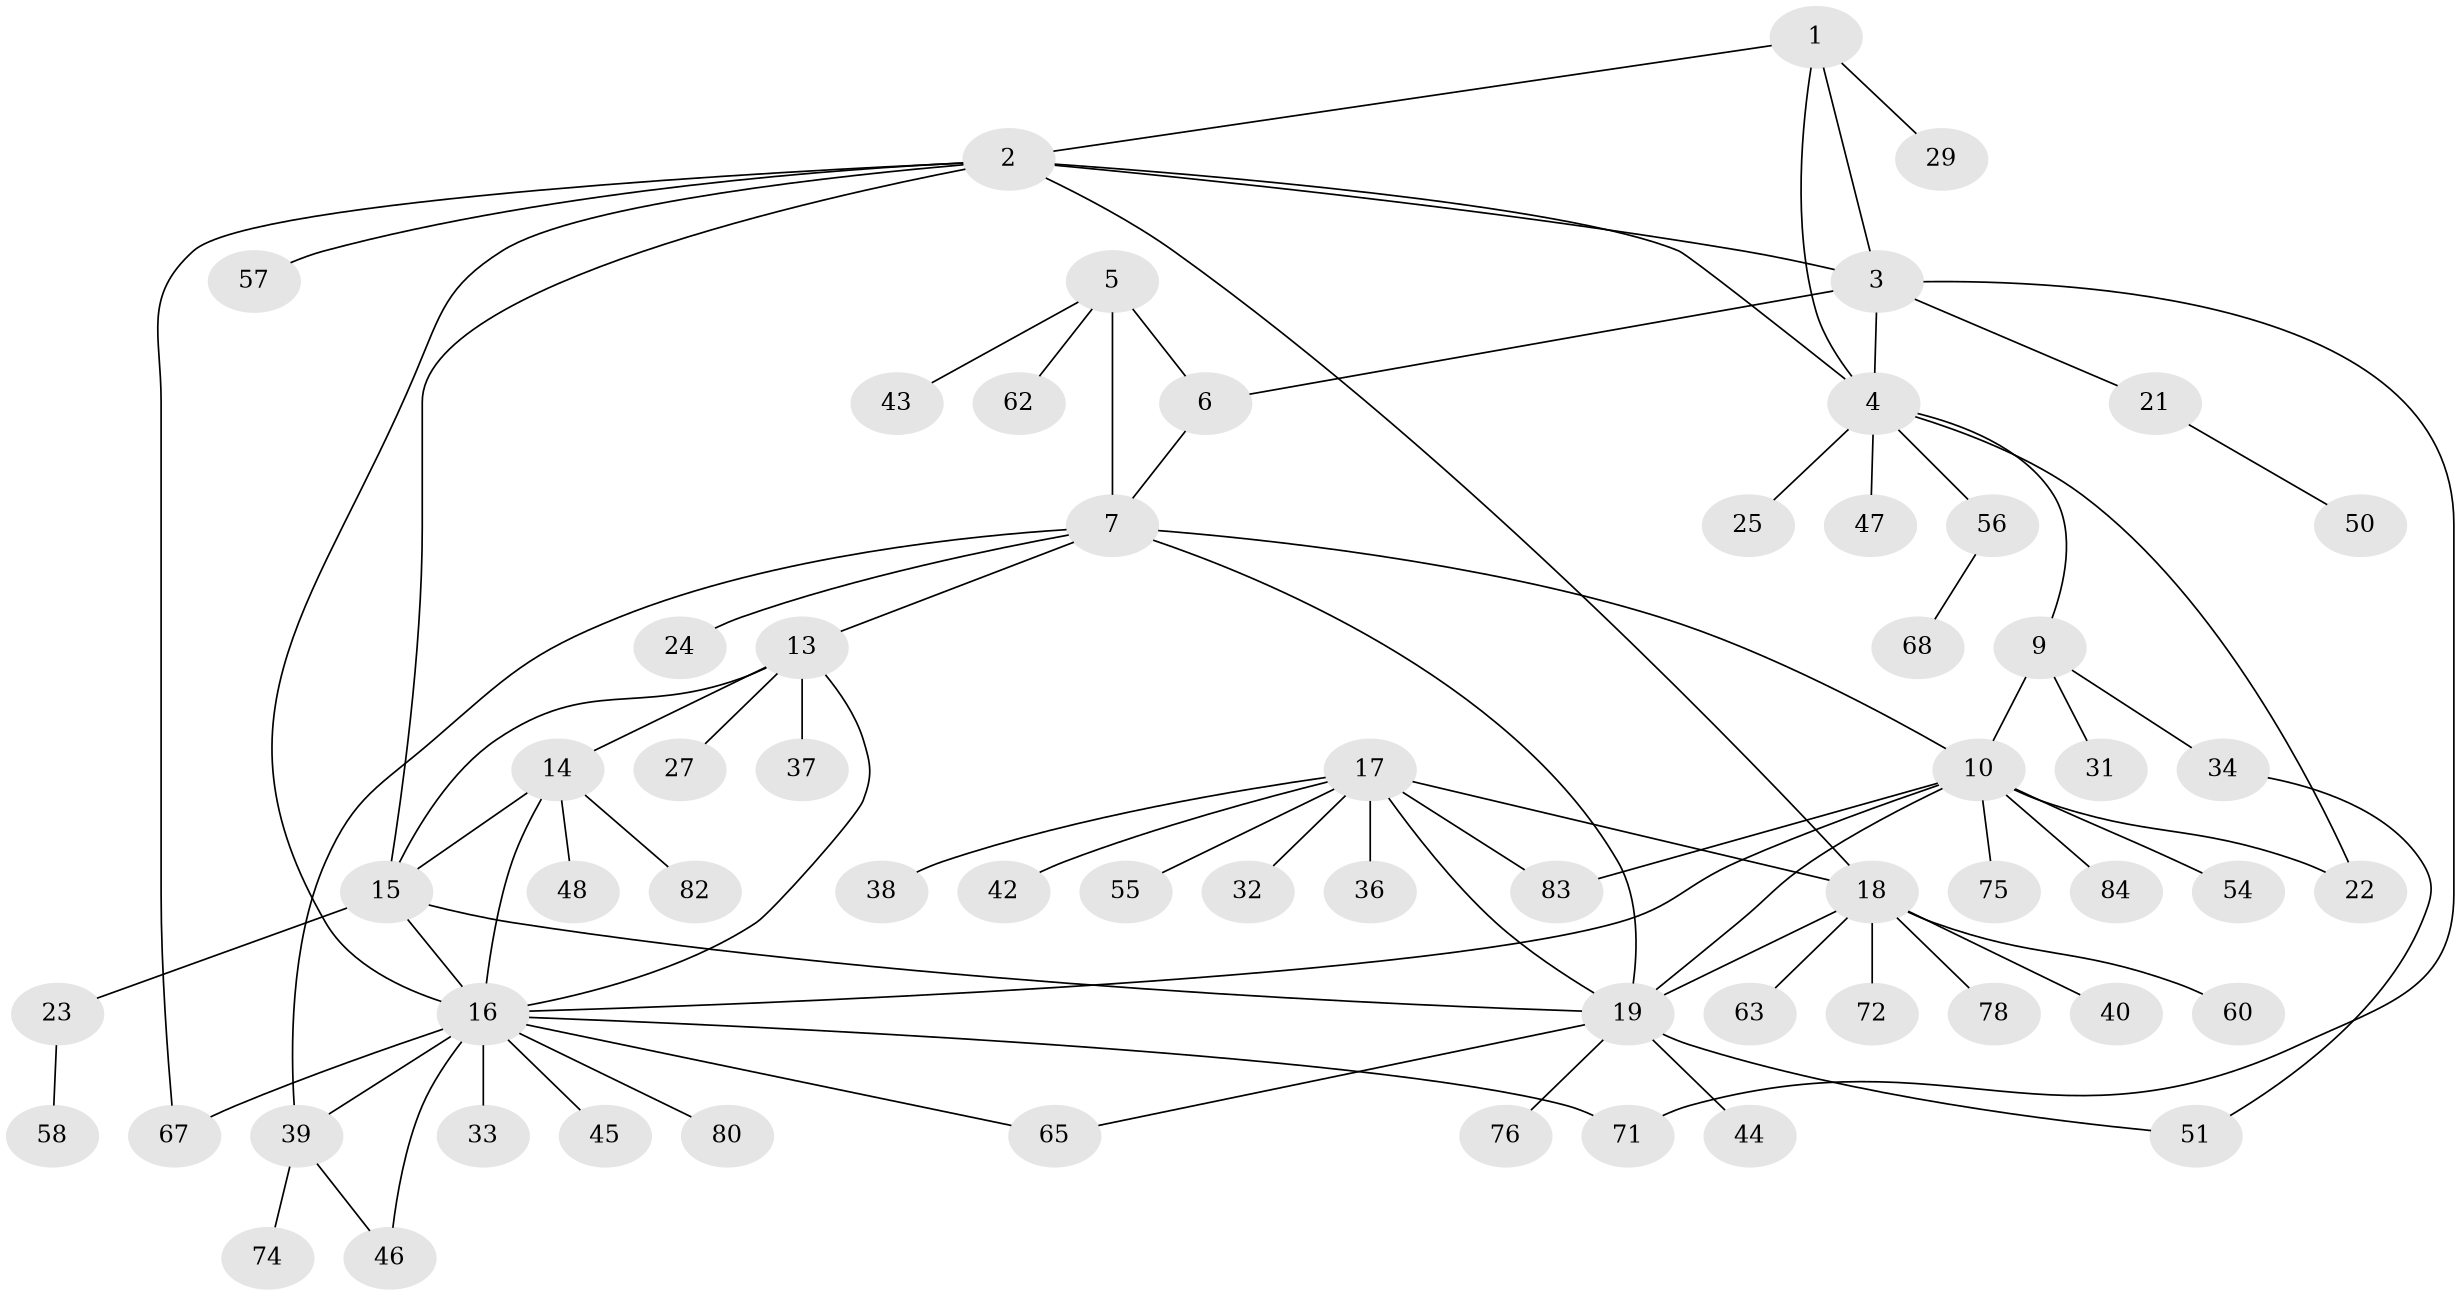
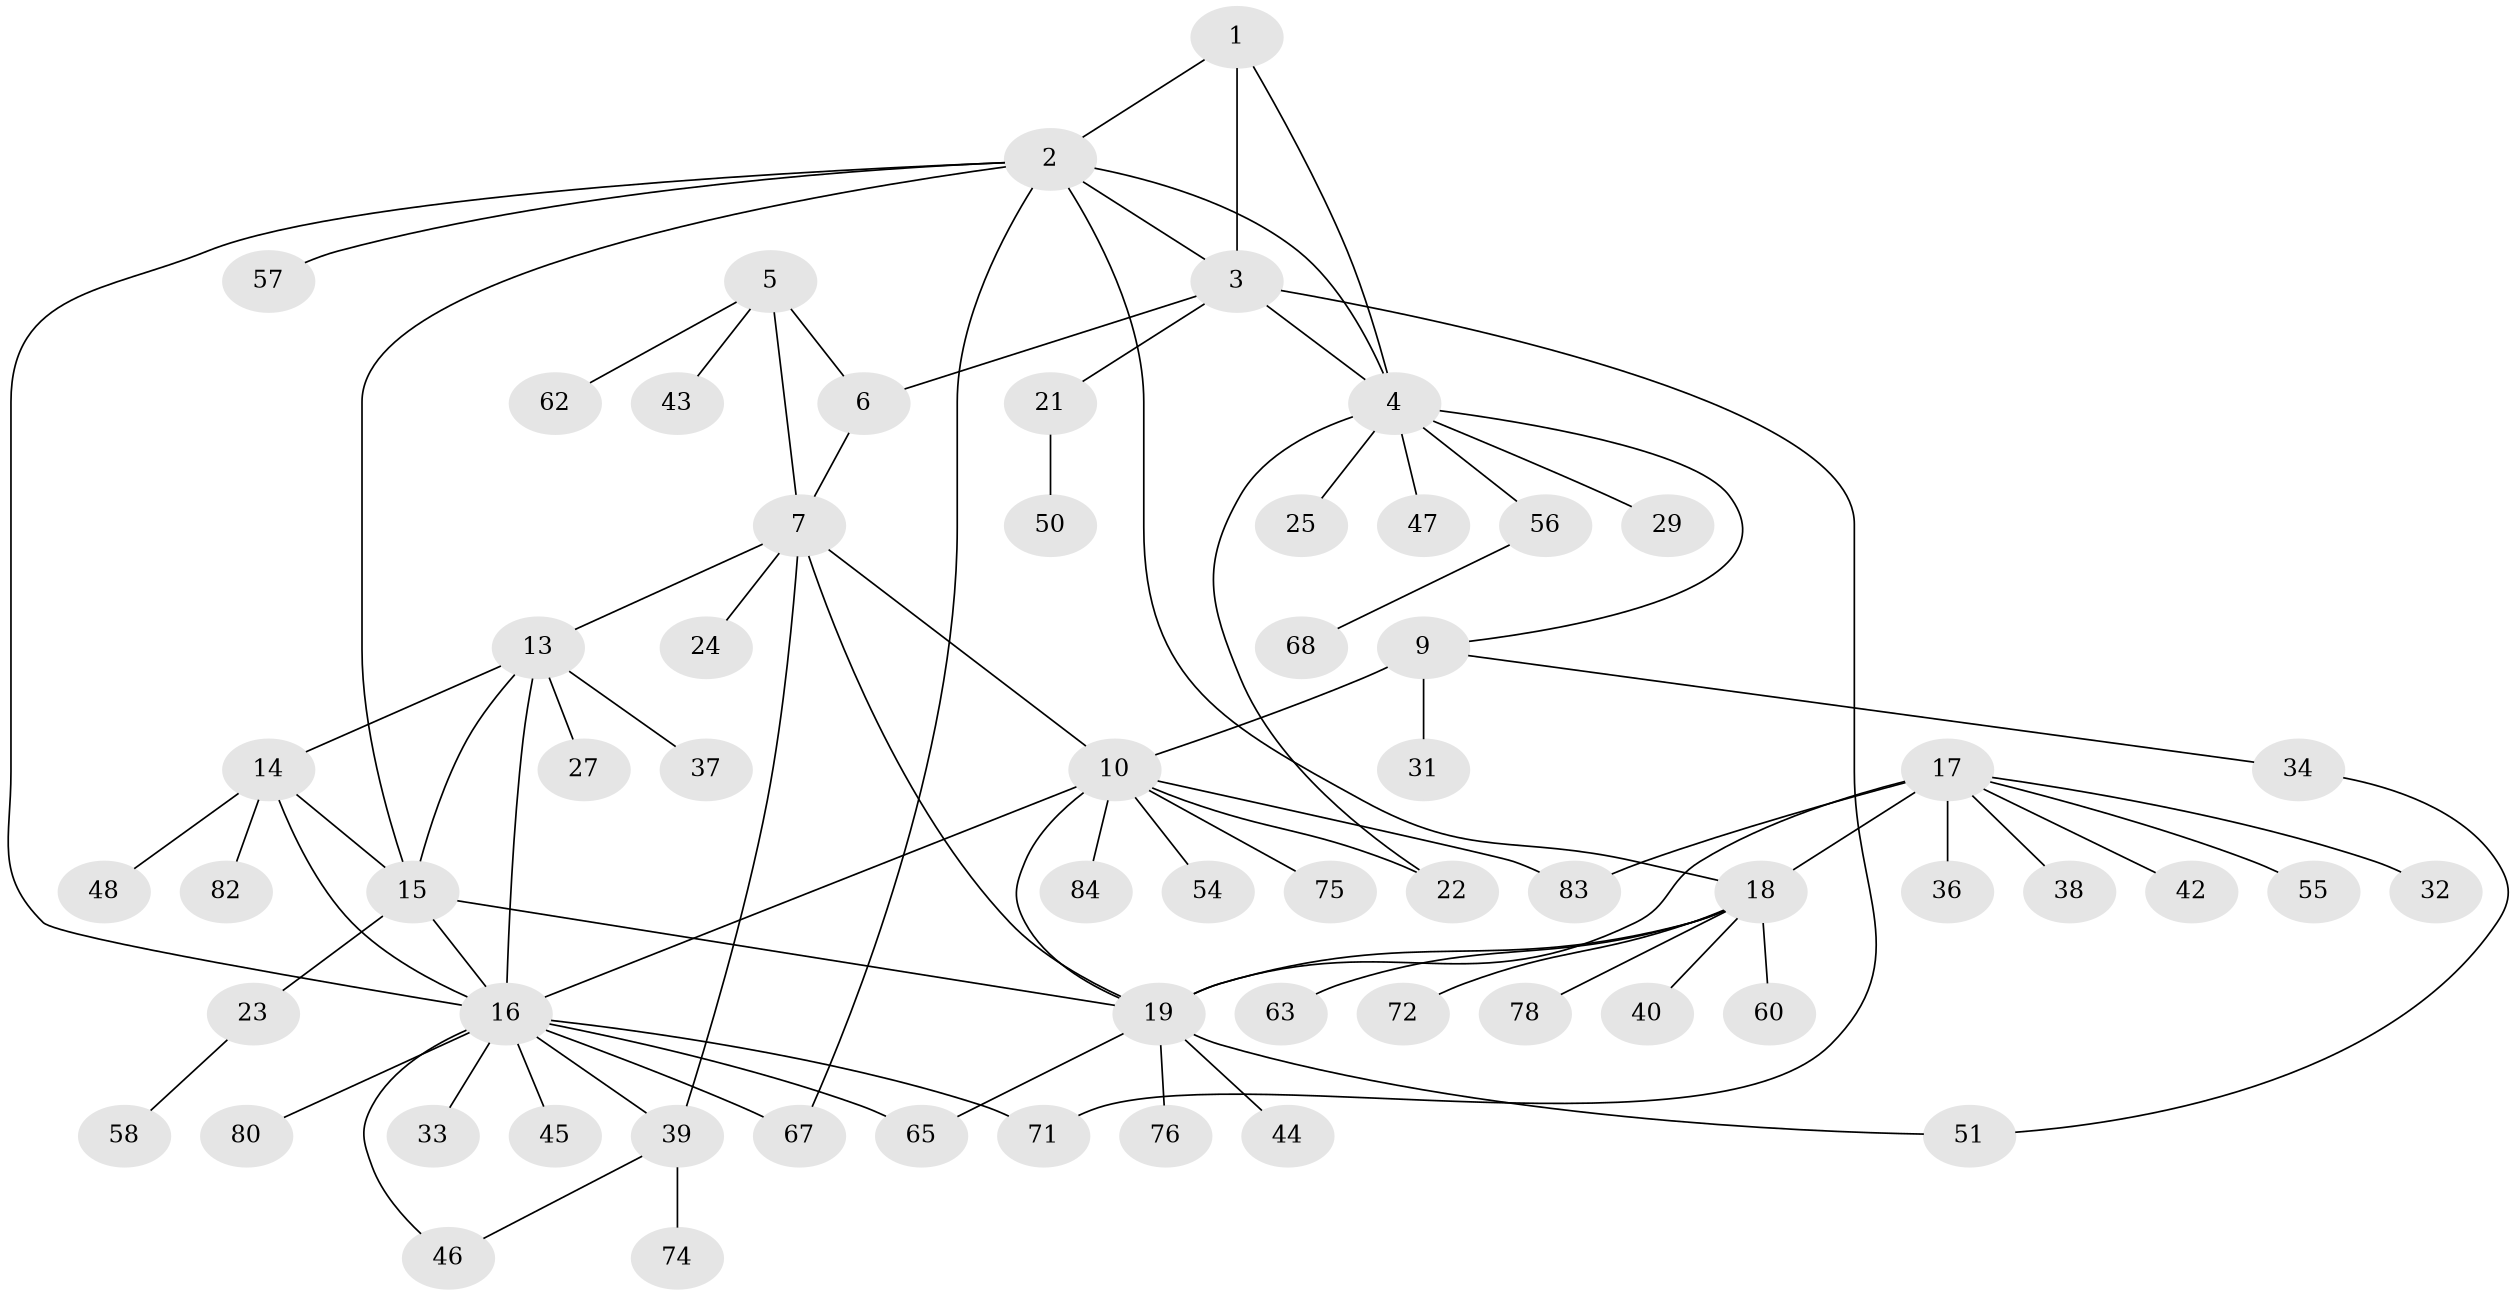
edge "1" -- "29": now "4" -- "29"
